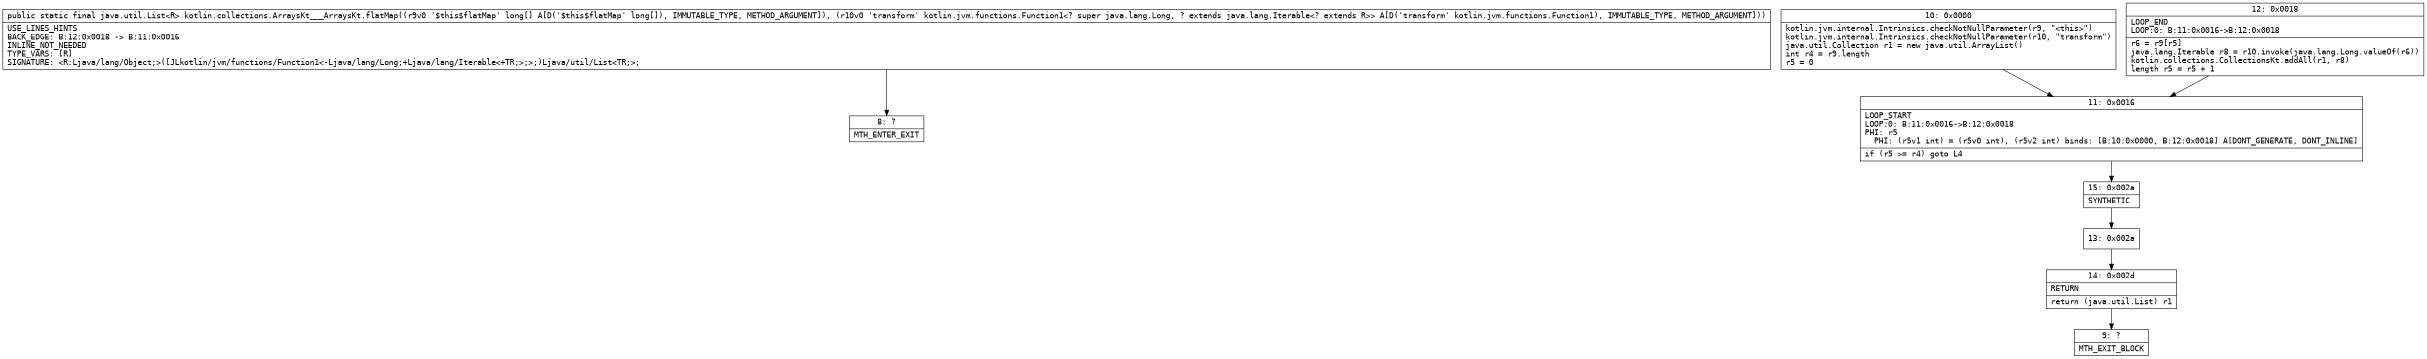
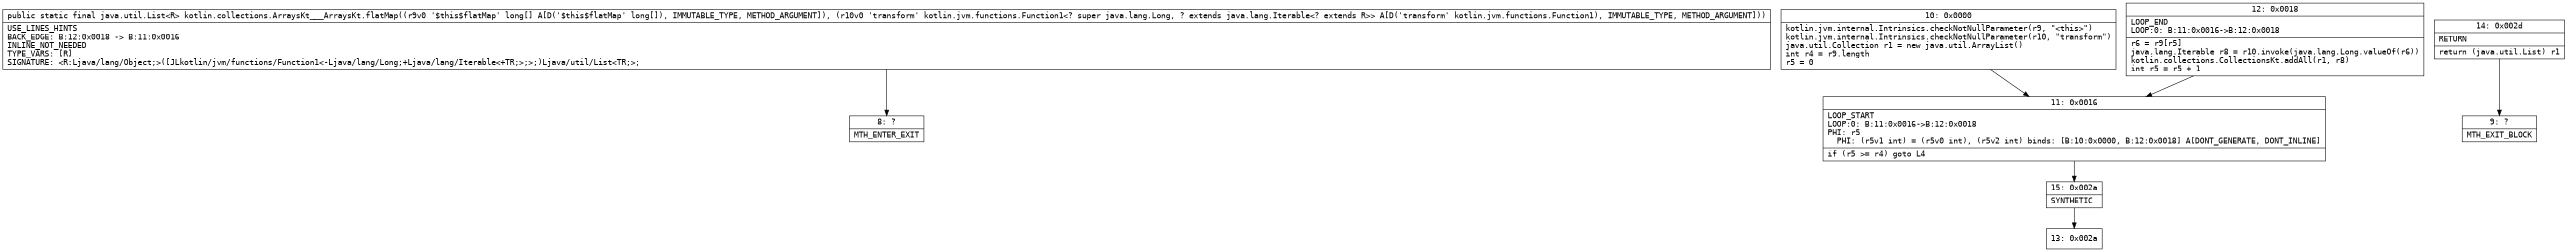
node "12: 0x0018": text "length r5 = r5 + 1" -> "int r5 = r5 + 1"
edge "13: 0x002a" -> "14: 0x002d": removed
